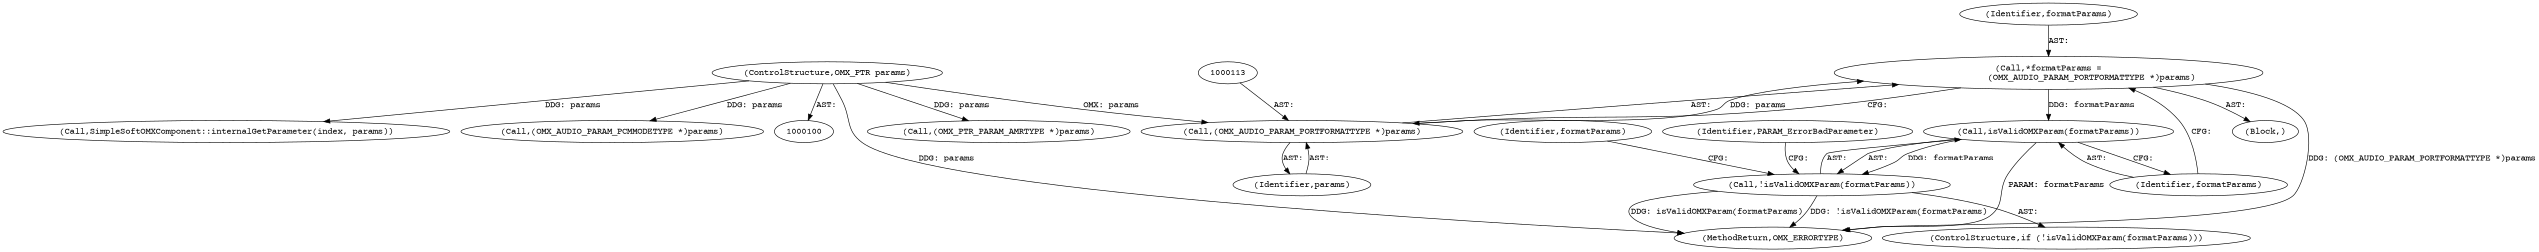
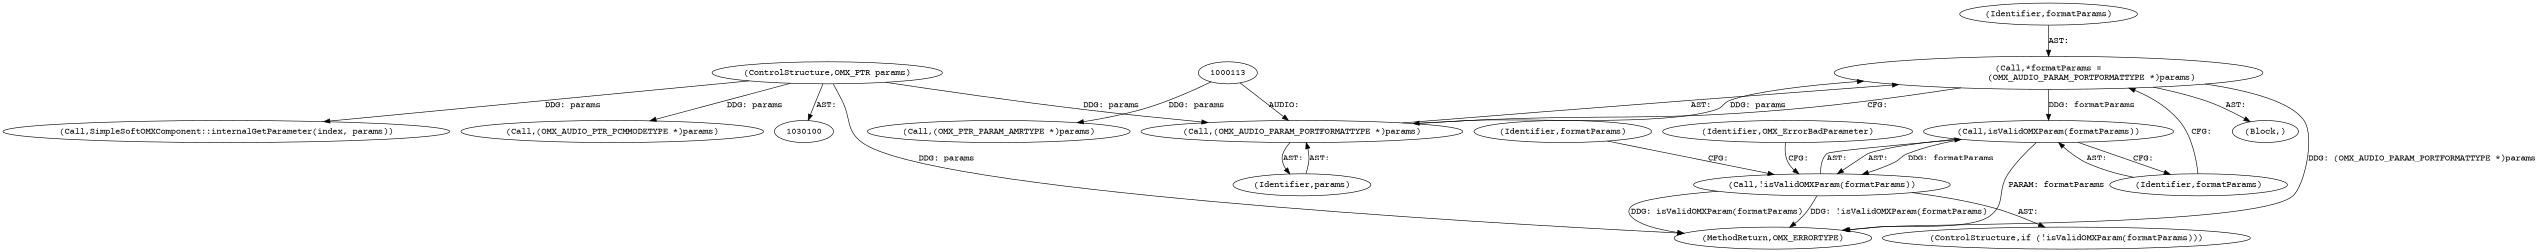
edge "(ControlStructure,OMX_PTR params)" -> "(Call,(OMX_PTR_PARAM_AMRTYPE *)params)": now "1000113" -> "(Call,(OMX_PTR_PARAM_AMRTYPE *)params)"
edge "(ControlStructure,OMX_PTR params)" -> "(Call,(OMX_AUDIO_PARAM_PORTFORMATTYPE *)params)": label "OMX: params" -> "DDG: params"
edge "1000113" -> "(Call,(OMX_AUDIO_PARAM_PORTFORMATTYPE *)params)": label "AST: " -> "AUDIO: "
node "(Call,(OMX_AUDIO_PARAM_PCMMODETYPE *)params)": label "(Call,(OMX_AUDIO_PARAM_PCMMODETYPE *)params)" -> "(Call,(OMX_AUDIO_PTR_PCMMODETYPE *)params)"
node "1000100": label "1000100" -> "1030100"
node "(Identifier,PARAM_ErrorBadParameter)": label "(Identifier,PARAM_ErrorBadParameter)" -> "(Identifier,OMX_ErrorBadParameter)"
